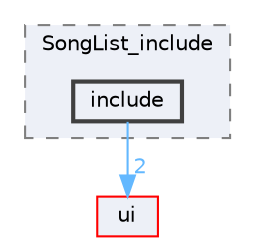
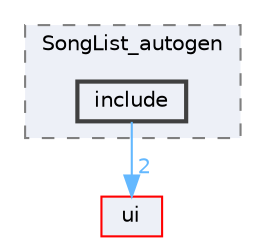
cluster "SongList_include": label "SongList_include" -> "SongList_autogen"
